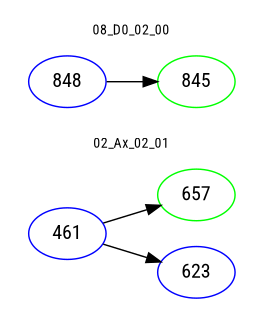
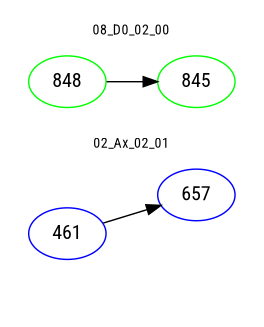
node "848": color blue -> green
node "657": color green -> blue
node "623": removed
